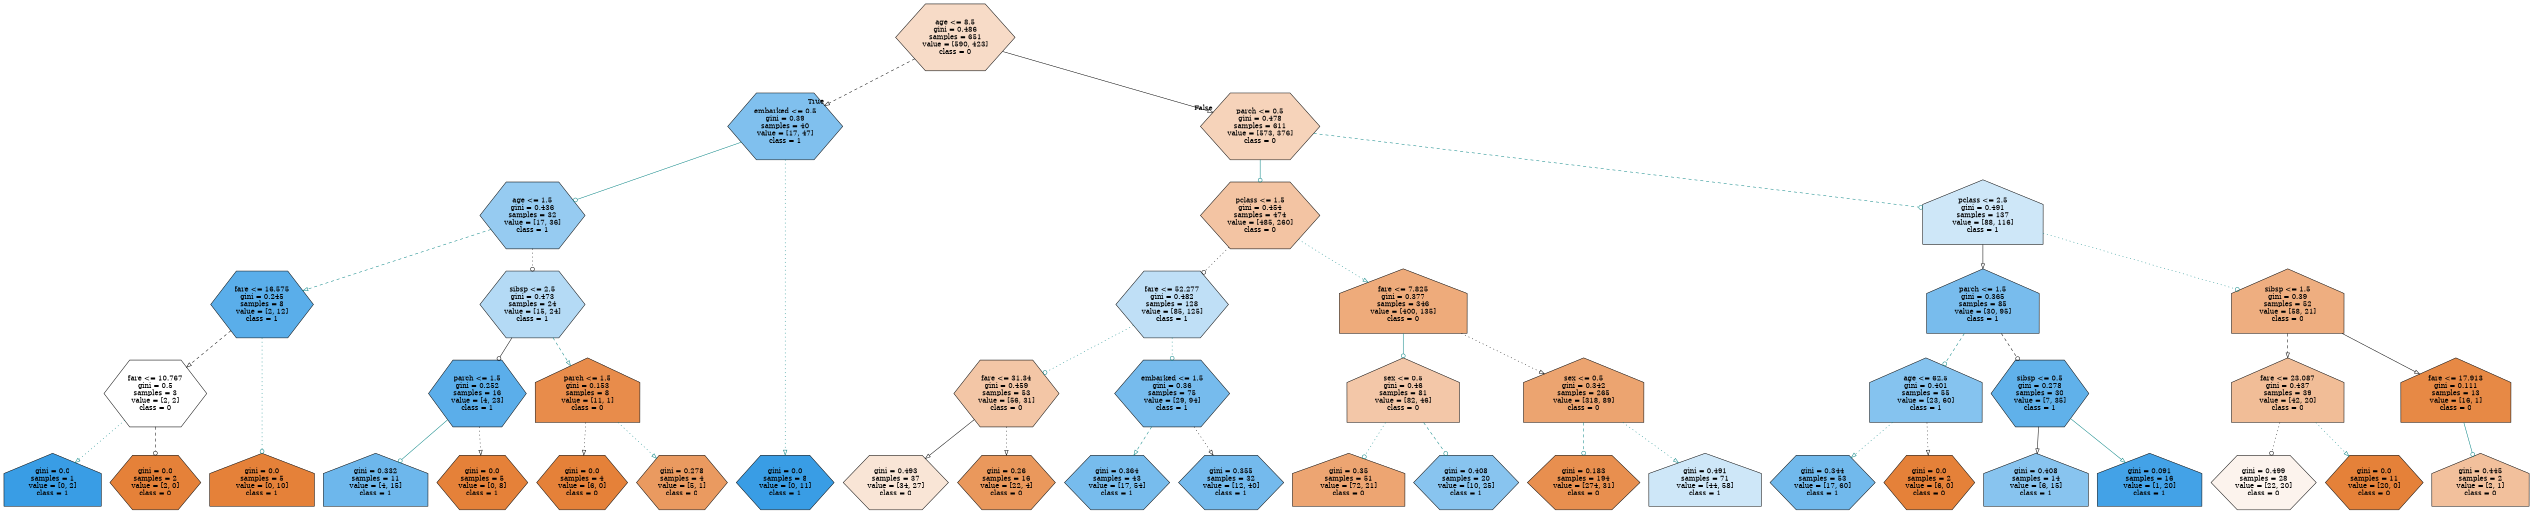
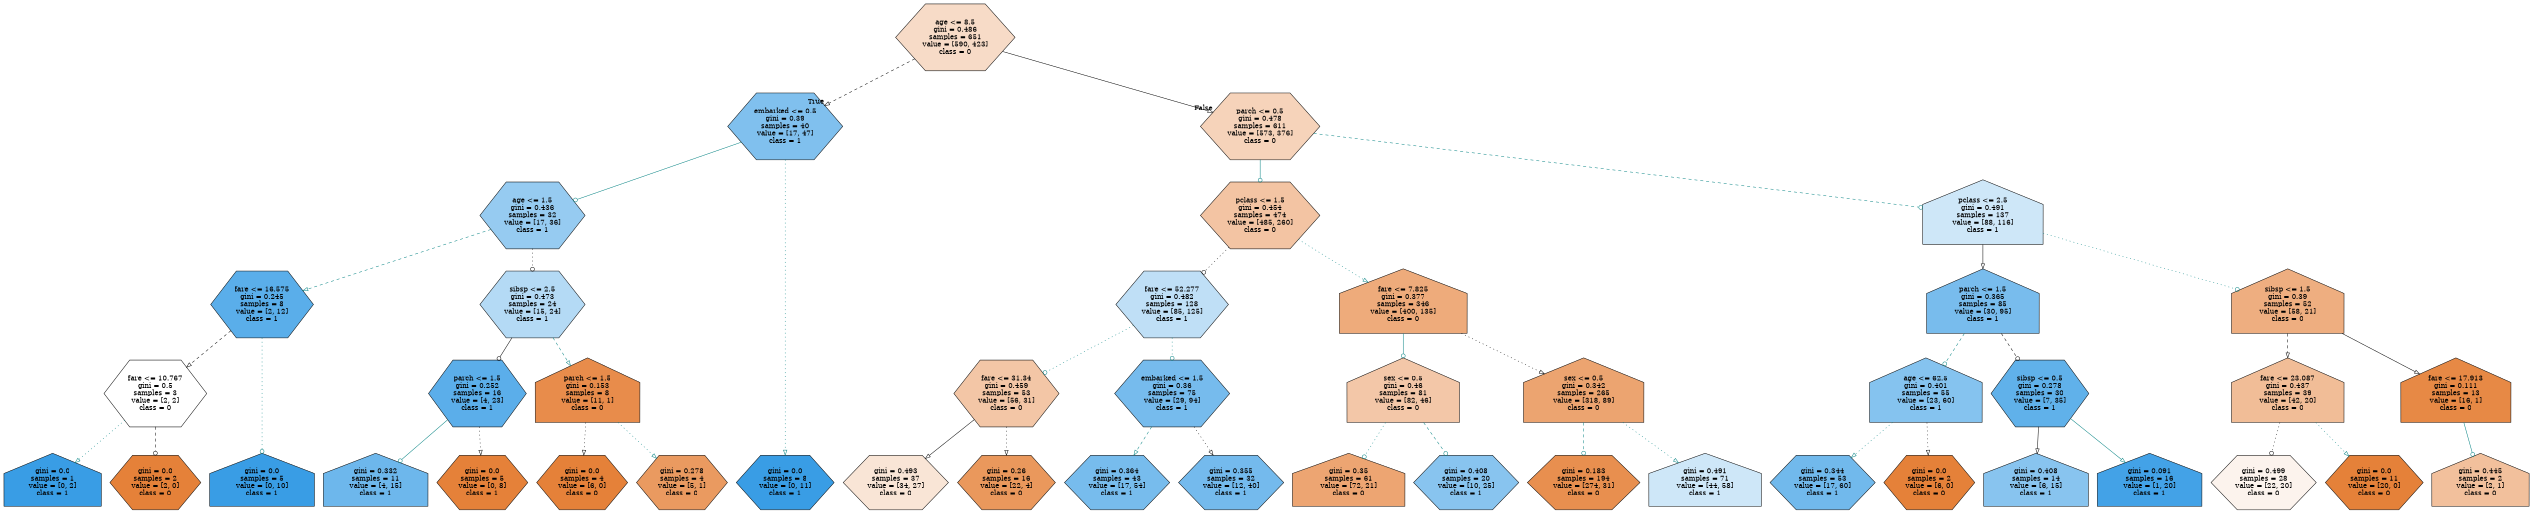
node "gini = 0.0 samples = 5 value = [0, 10] class = 1": fillcolor #e58139ff -> #399de5ff
node "gini = 0.35 samples = 51 value = [72, 21] class = 0": label "gini = 0.35 samples = 51 value = [72, 21] class = 0" -> "gini = 0.35 samples = 61 value = [72, 21] class = 0"
